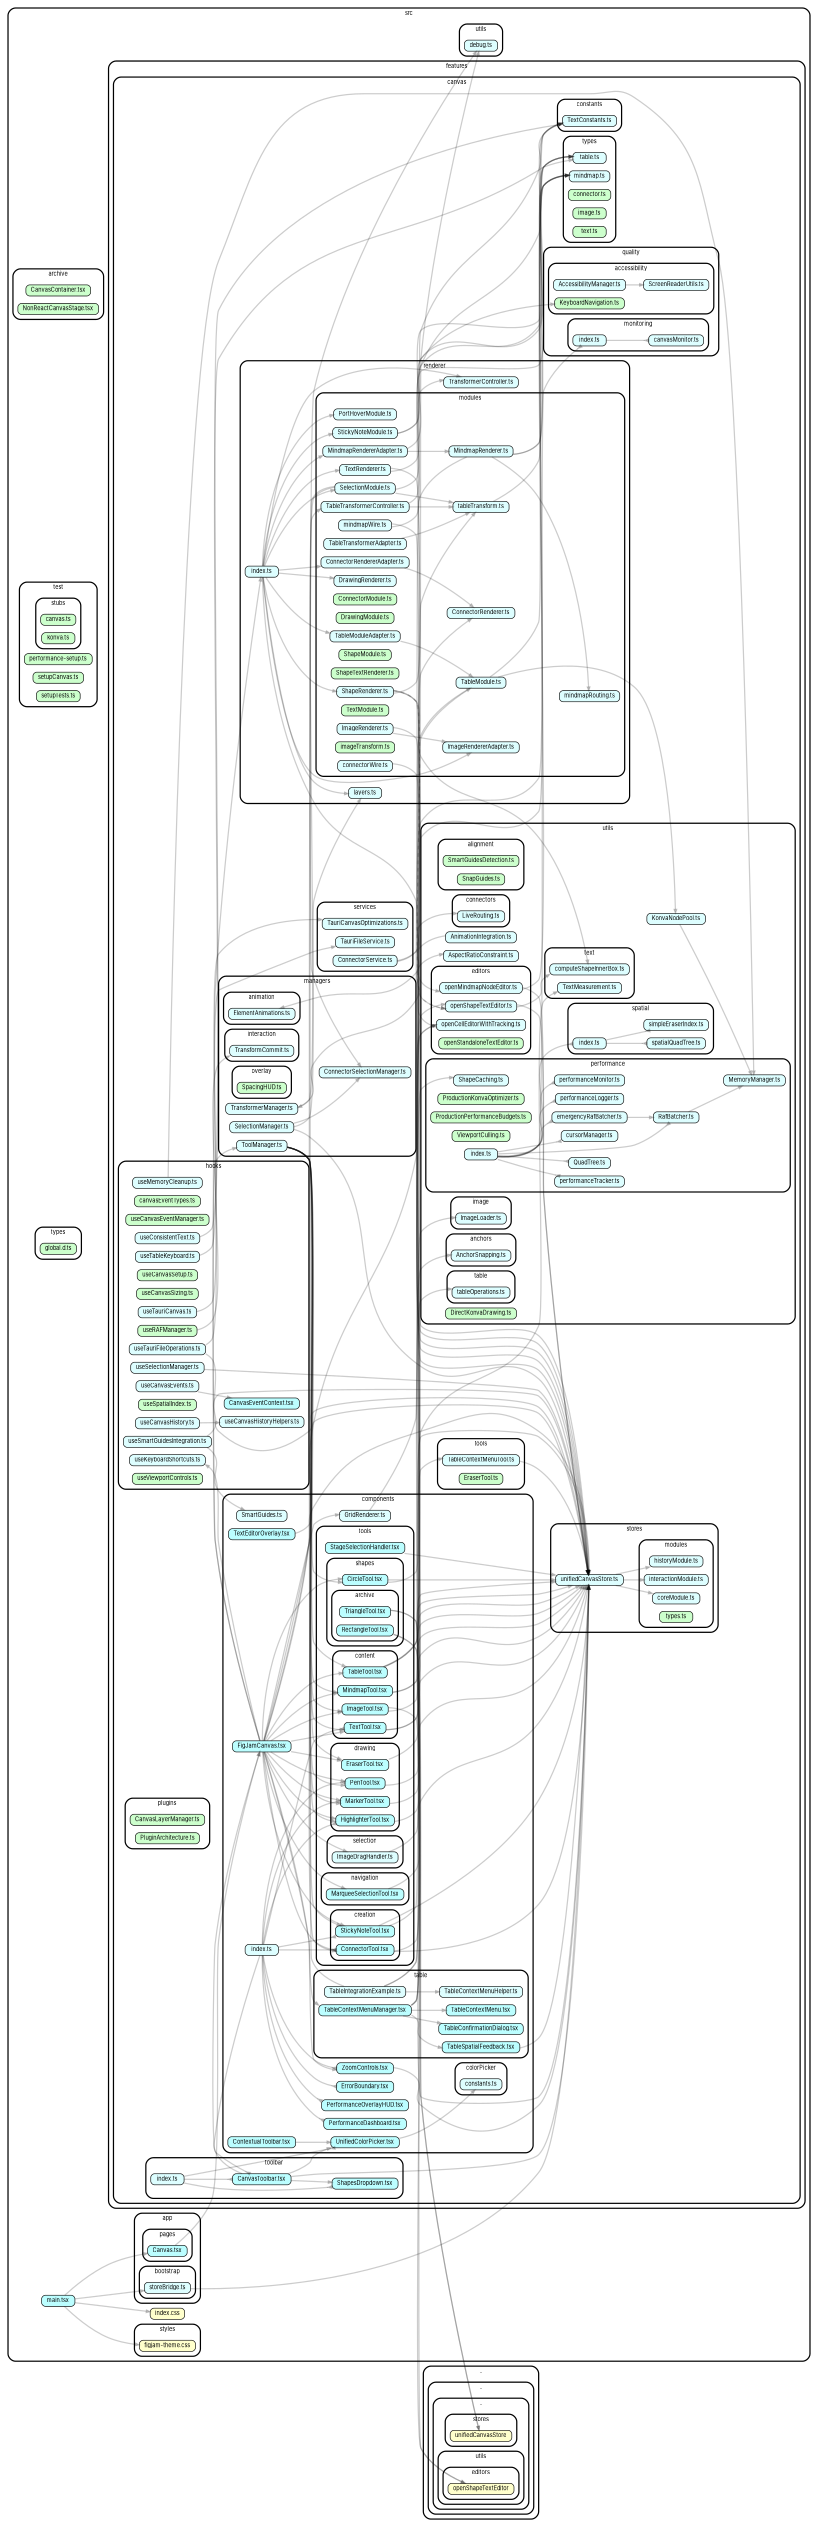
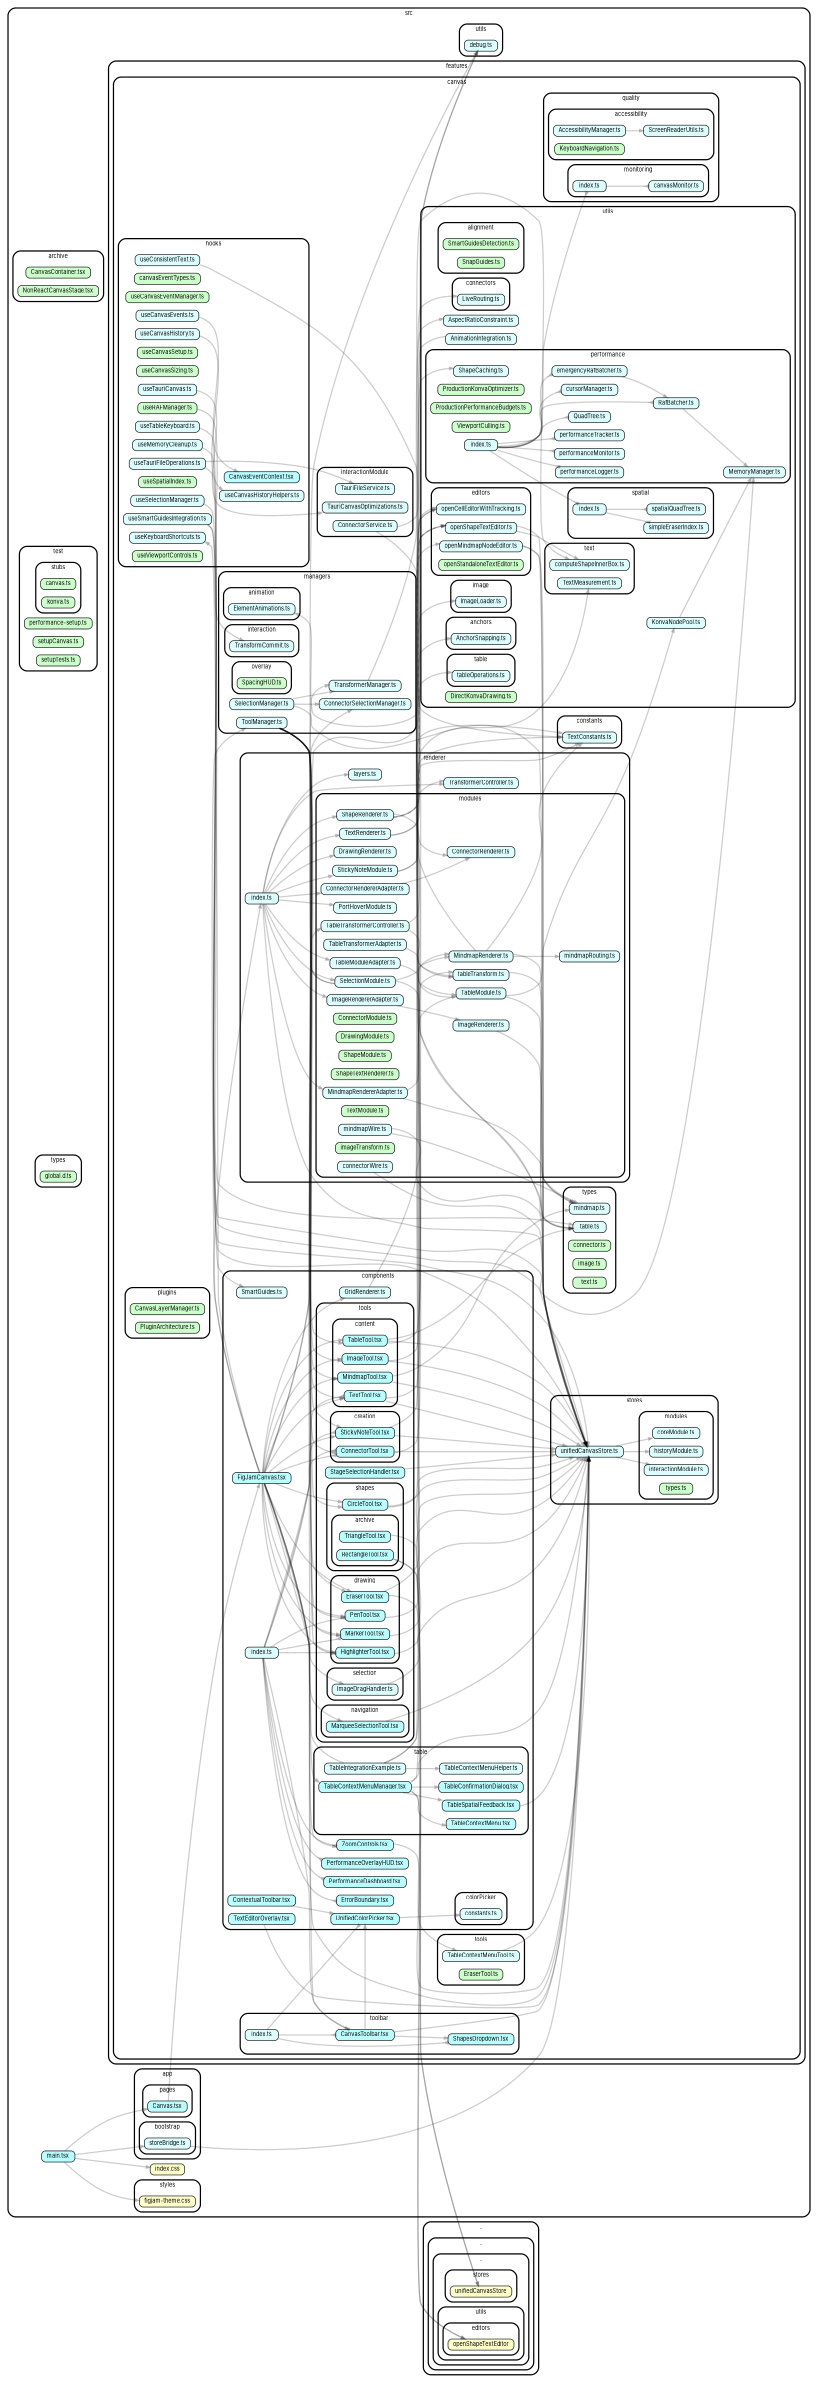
edge "StickyNoteModule.ts" -> "KeyboardNavigation.ts": now "StickyNoteModule.ts" -> "debug.ts"
edge "SelectionModule.ts" -> "tableTransform.ts": now "SelectionModule.ts" -> "MindmapRenderer.ts"
edge "ImageRenderer.ts" -> "ImageRendererAdapter.ts": reversed
edge "SelectionManager.ts" -> "layers.ts": now "SelectionManager.ts" -> "TransformerManager.ts"
cluster "services": label "services" -> "interactionModule"
edge "CanvasToolbar.tsx" -> "FigJamCanvas.tsx": reversed
edge "TriangleTool.tsx" -> "openShapeTextEditor": now "EraserTool.tsx" -> "openShapeTextEditor"
